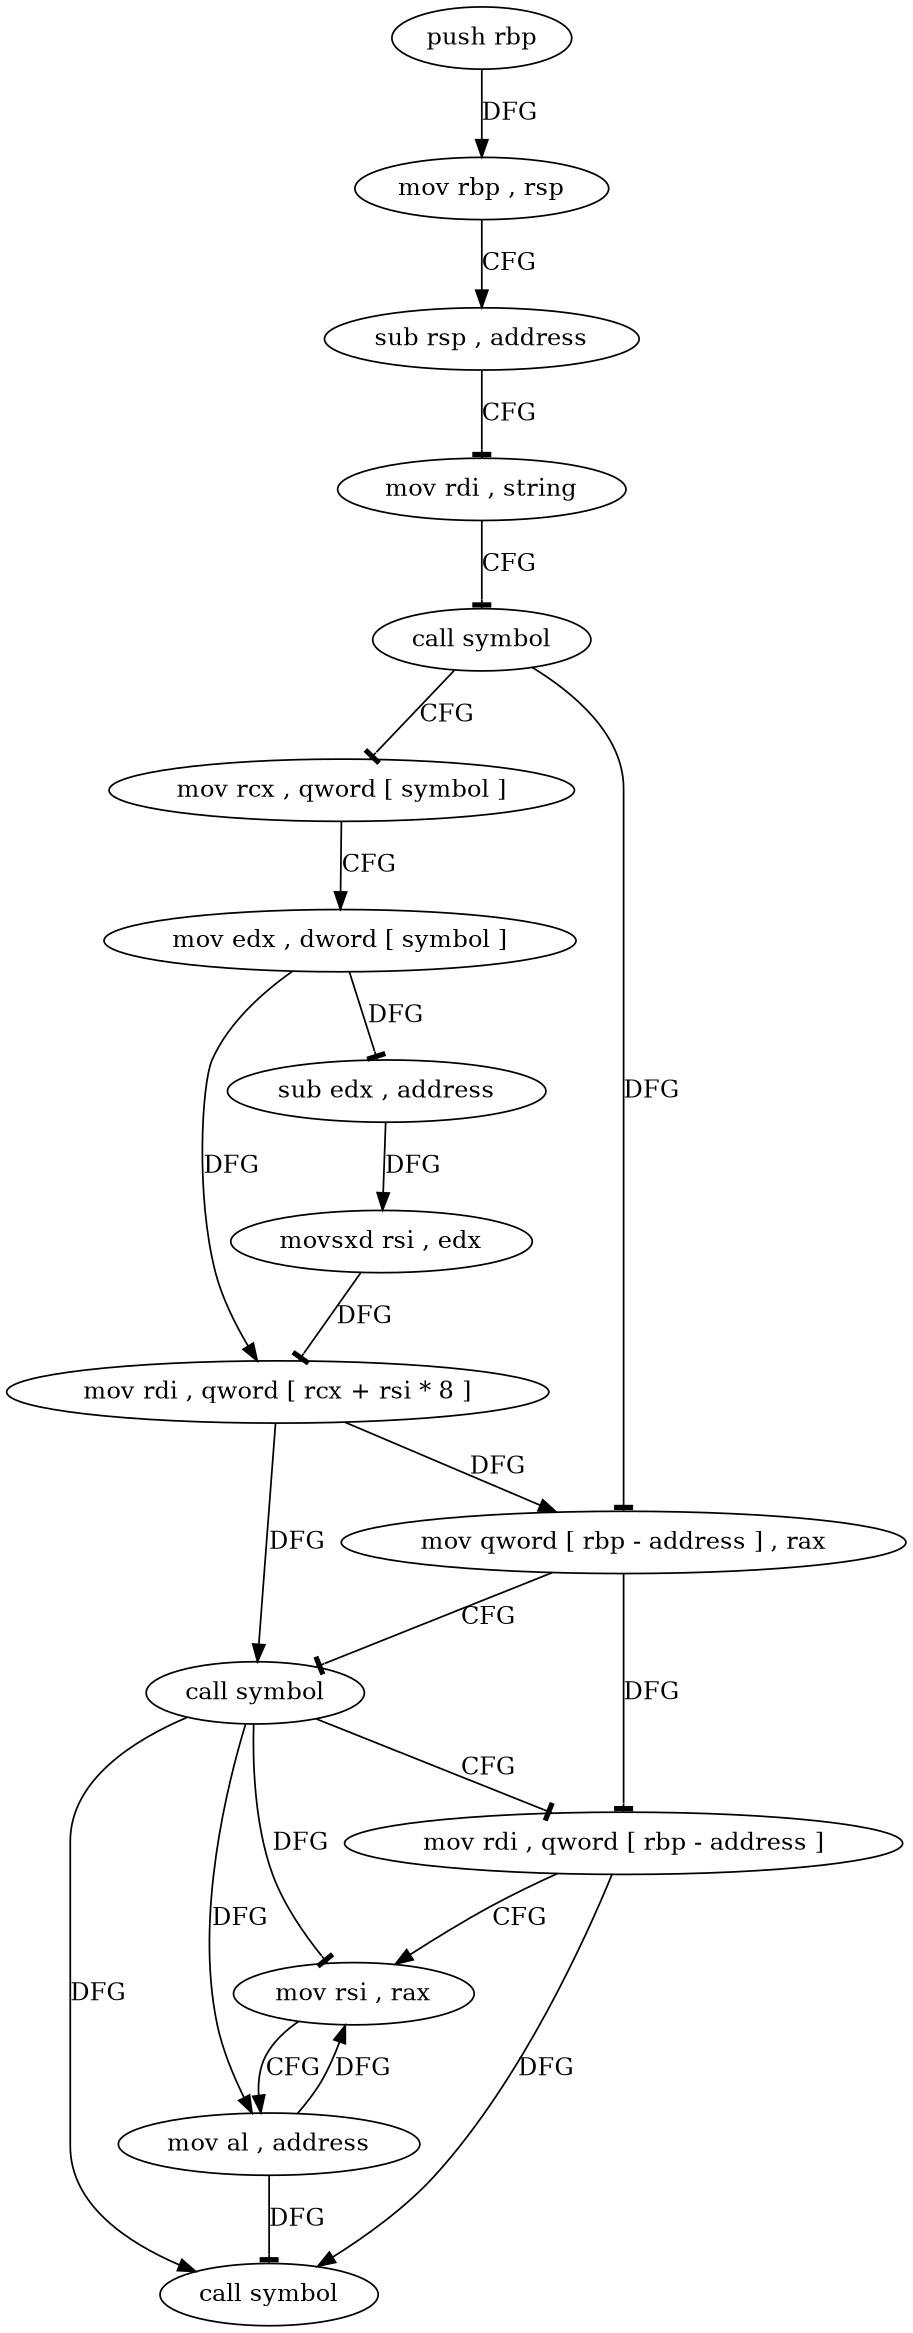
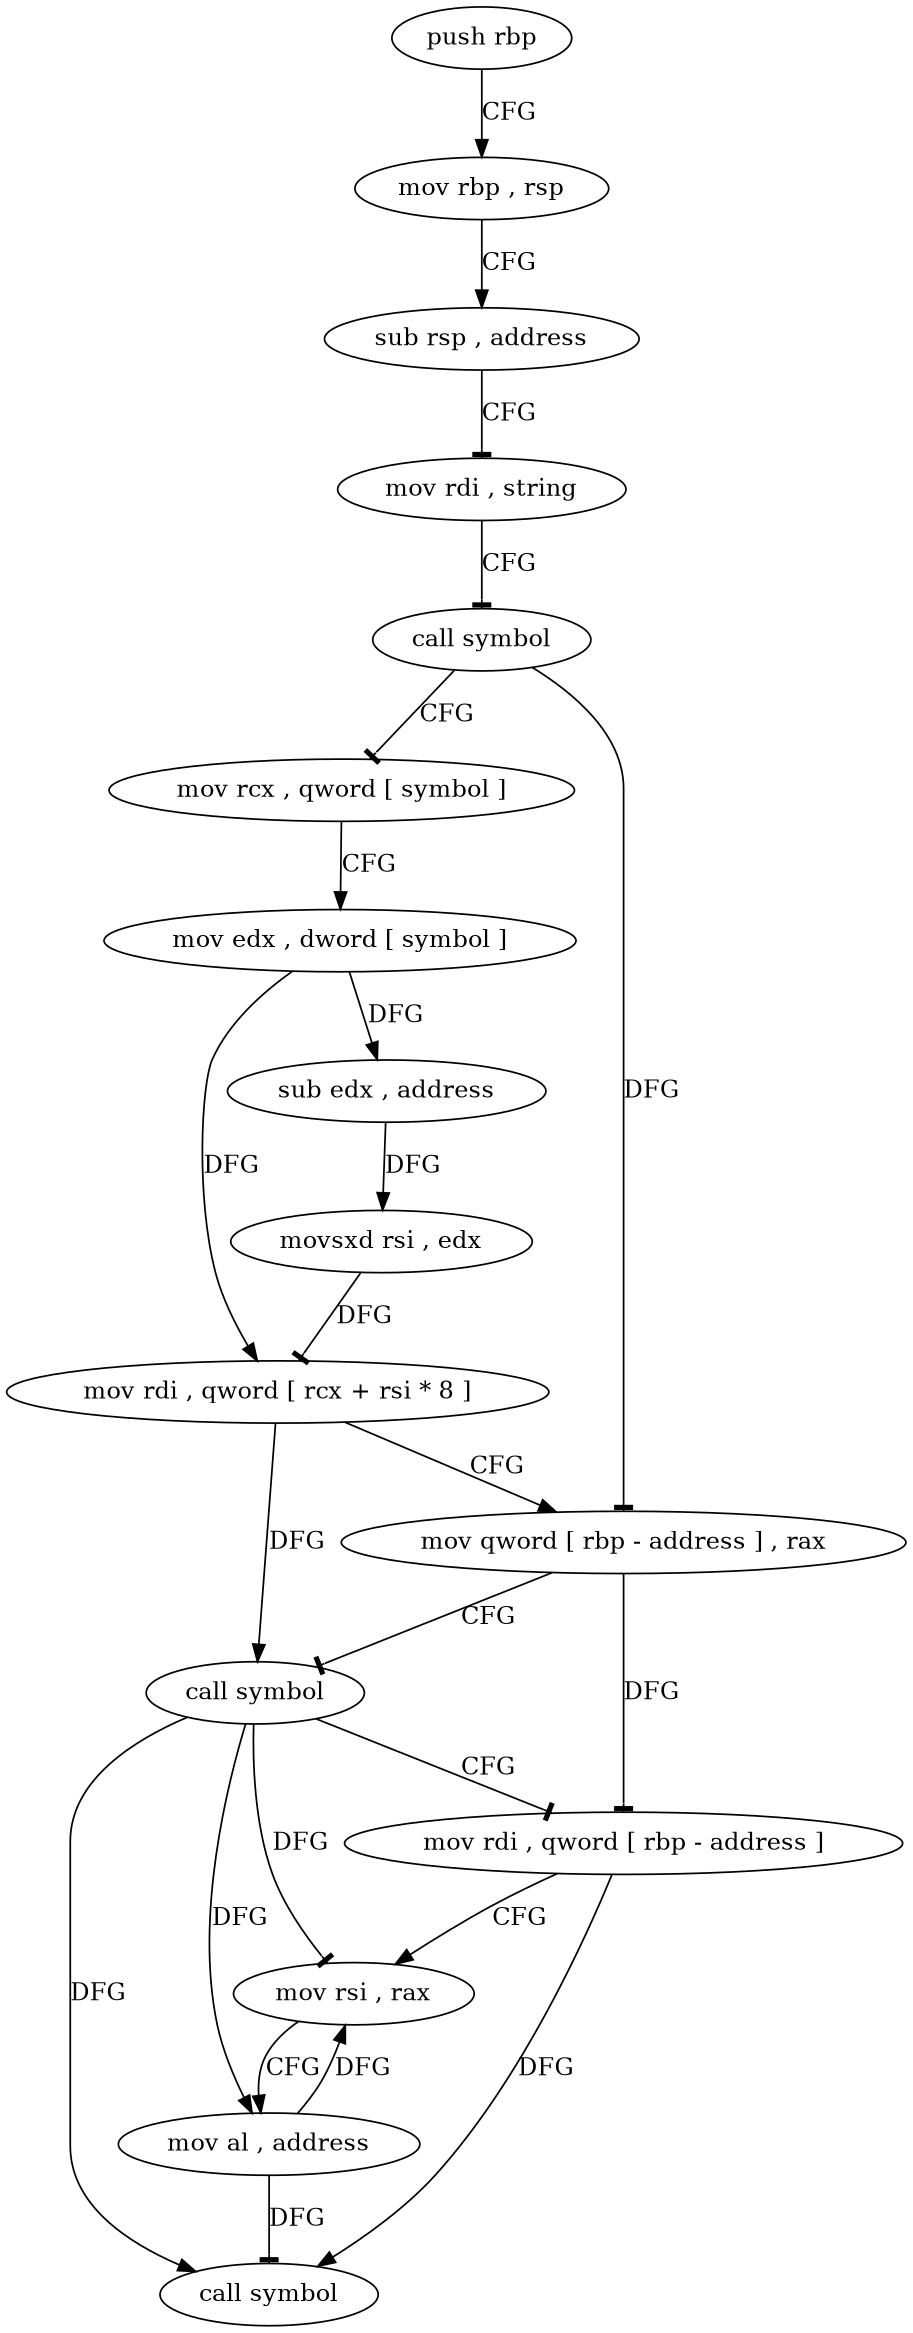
edge "push rbp" -> "mov rbp , rsp": label "DFG" -> "CFG"
edge "mov edx , dword [ symbol ]" -> "sub edx , address": arrowhead tee -> normal
edge "mov rdi , qword [ rcx + rsi * 8 ]" -> "mov qword [ rbp - address ] , rax": label "DFG" -> "CFG"
